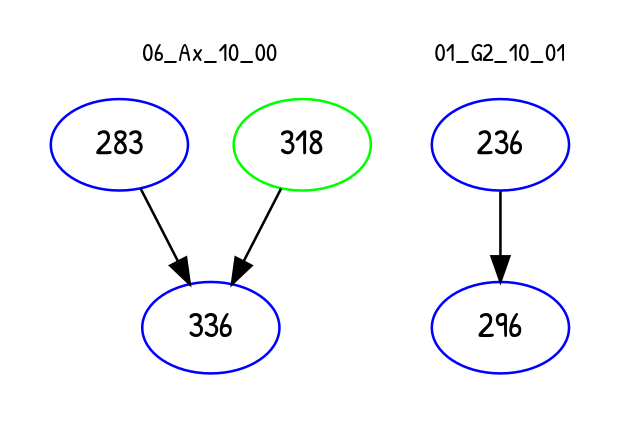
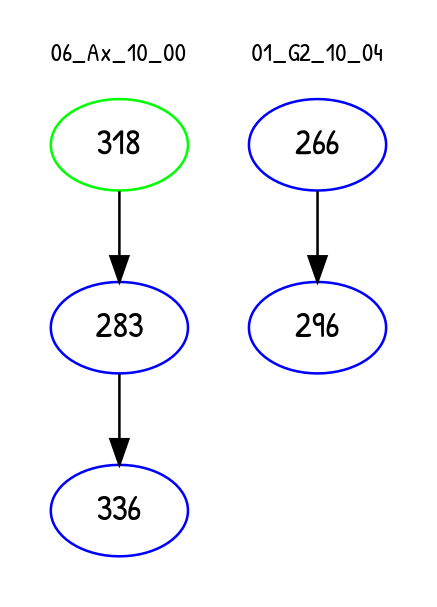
cluster "01_G2_10_01": label "01_G2_10_01" -> "01_G2_10_04"
node "236": label "236" -> "266"
edge "318" -> "336": now "318" -> "283"
